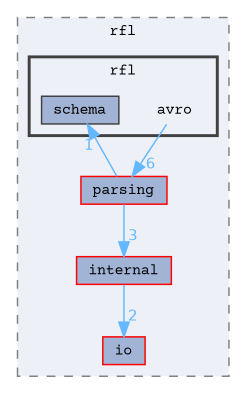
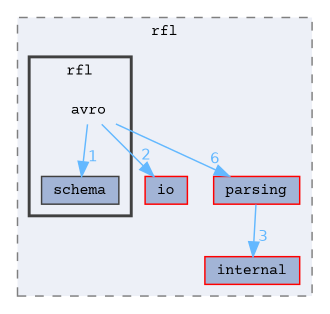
edge "parsing" -> "schema": now "avro" -> "schema"
edge "internal" -> "io": now "avro" -> "io"
